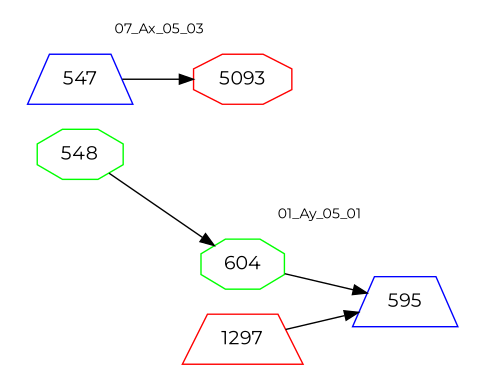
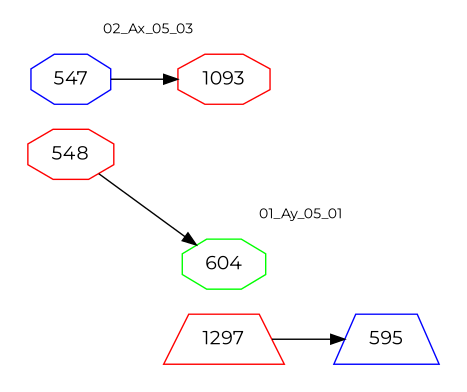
cluster "07_Ax_05_03": label "07_Ax_05_03" -> "02_Ax_05_03"
node "547": shape trapezium -> octagon
node "5093": label "5093" -> "1093"
node "548": color green -> red
edge "604" -> "595": removed
